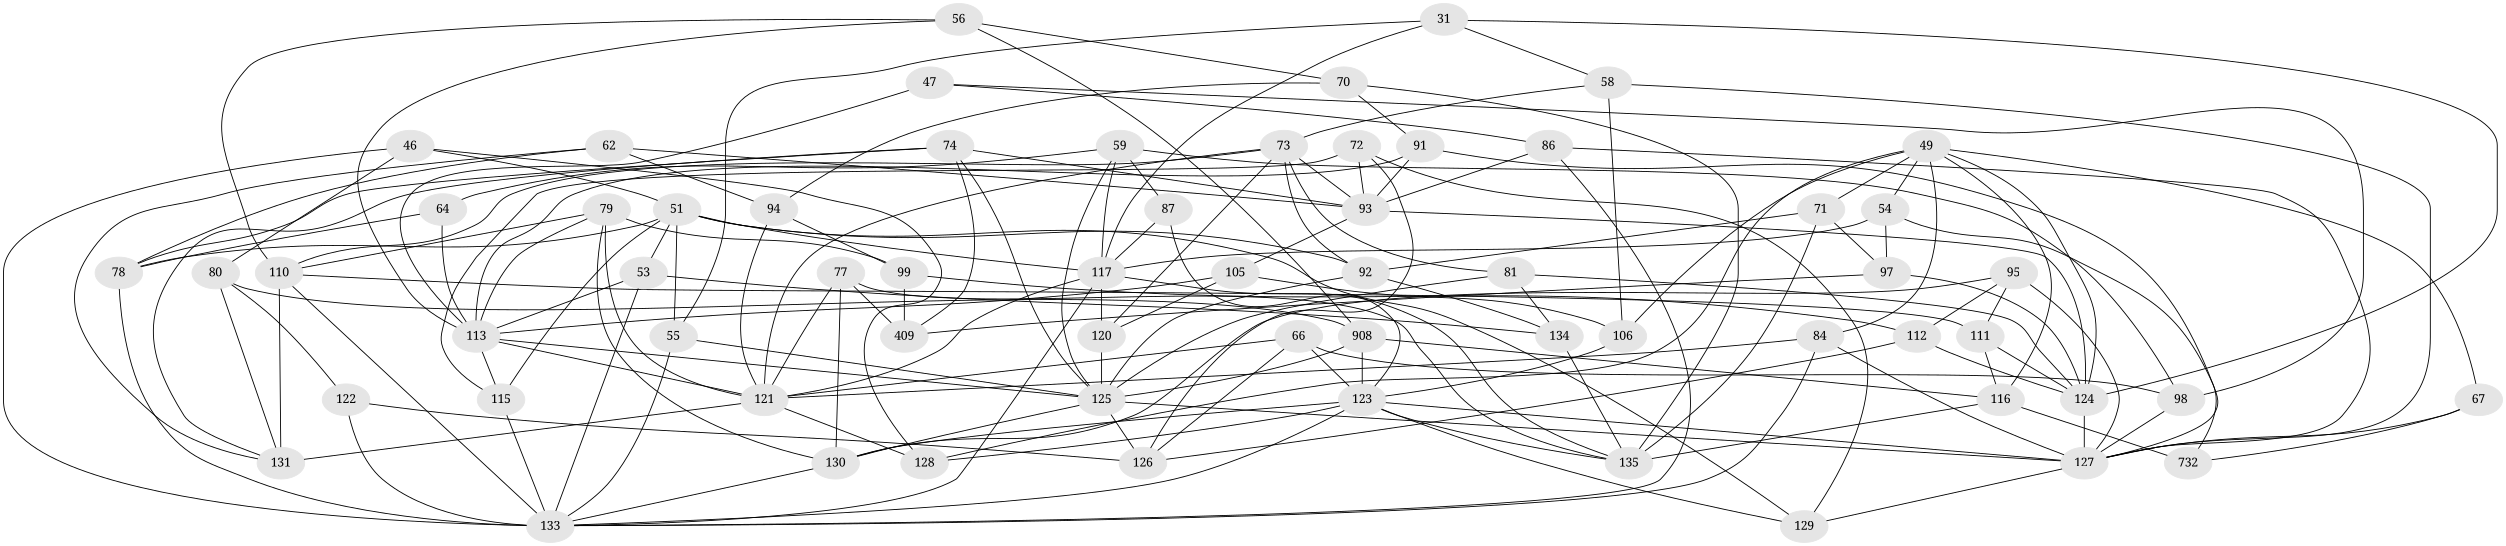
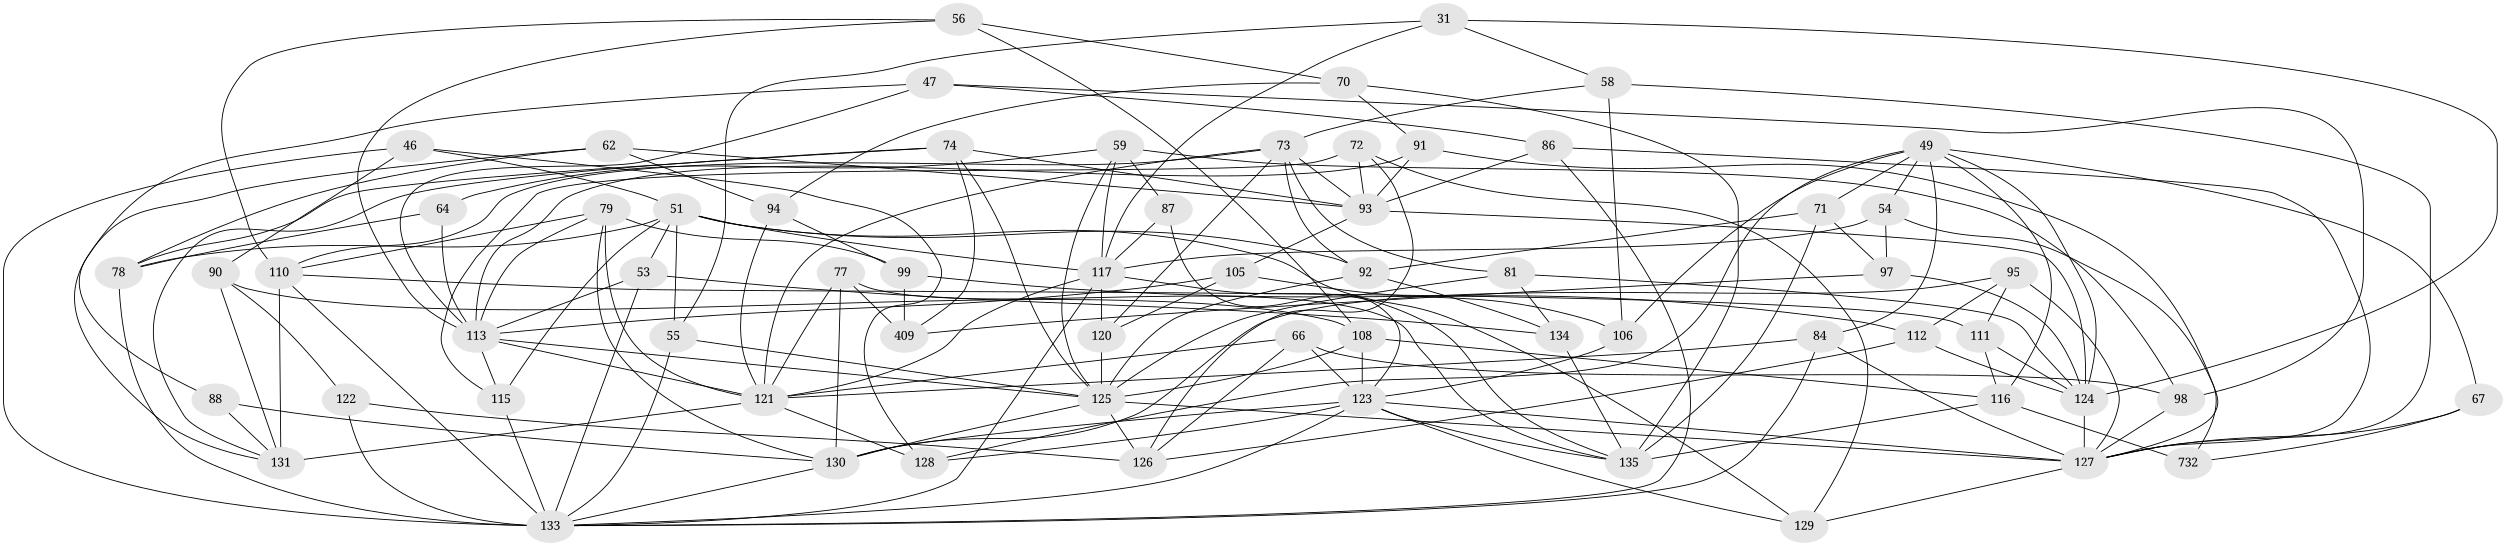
node "80": label "80" -> "90"
node "908": label "908" -> "108"
node "88": added
